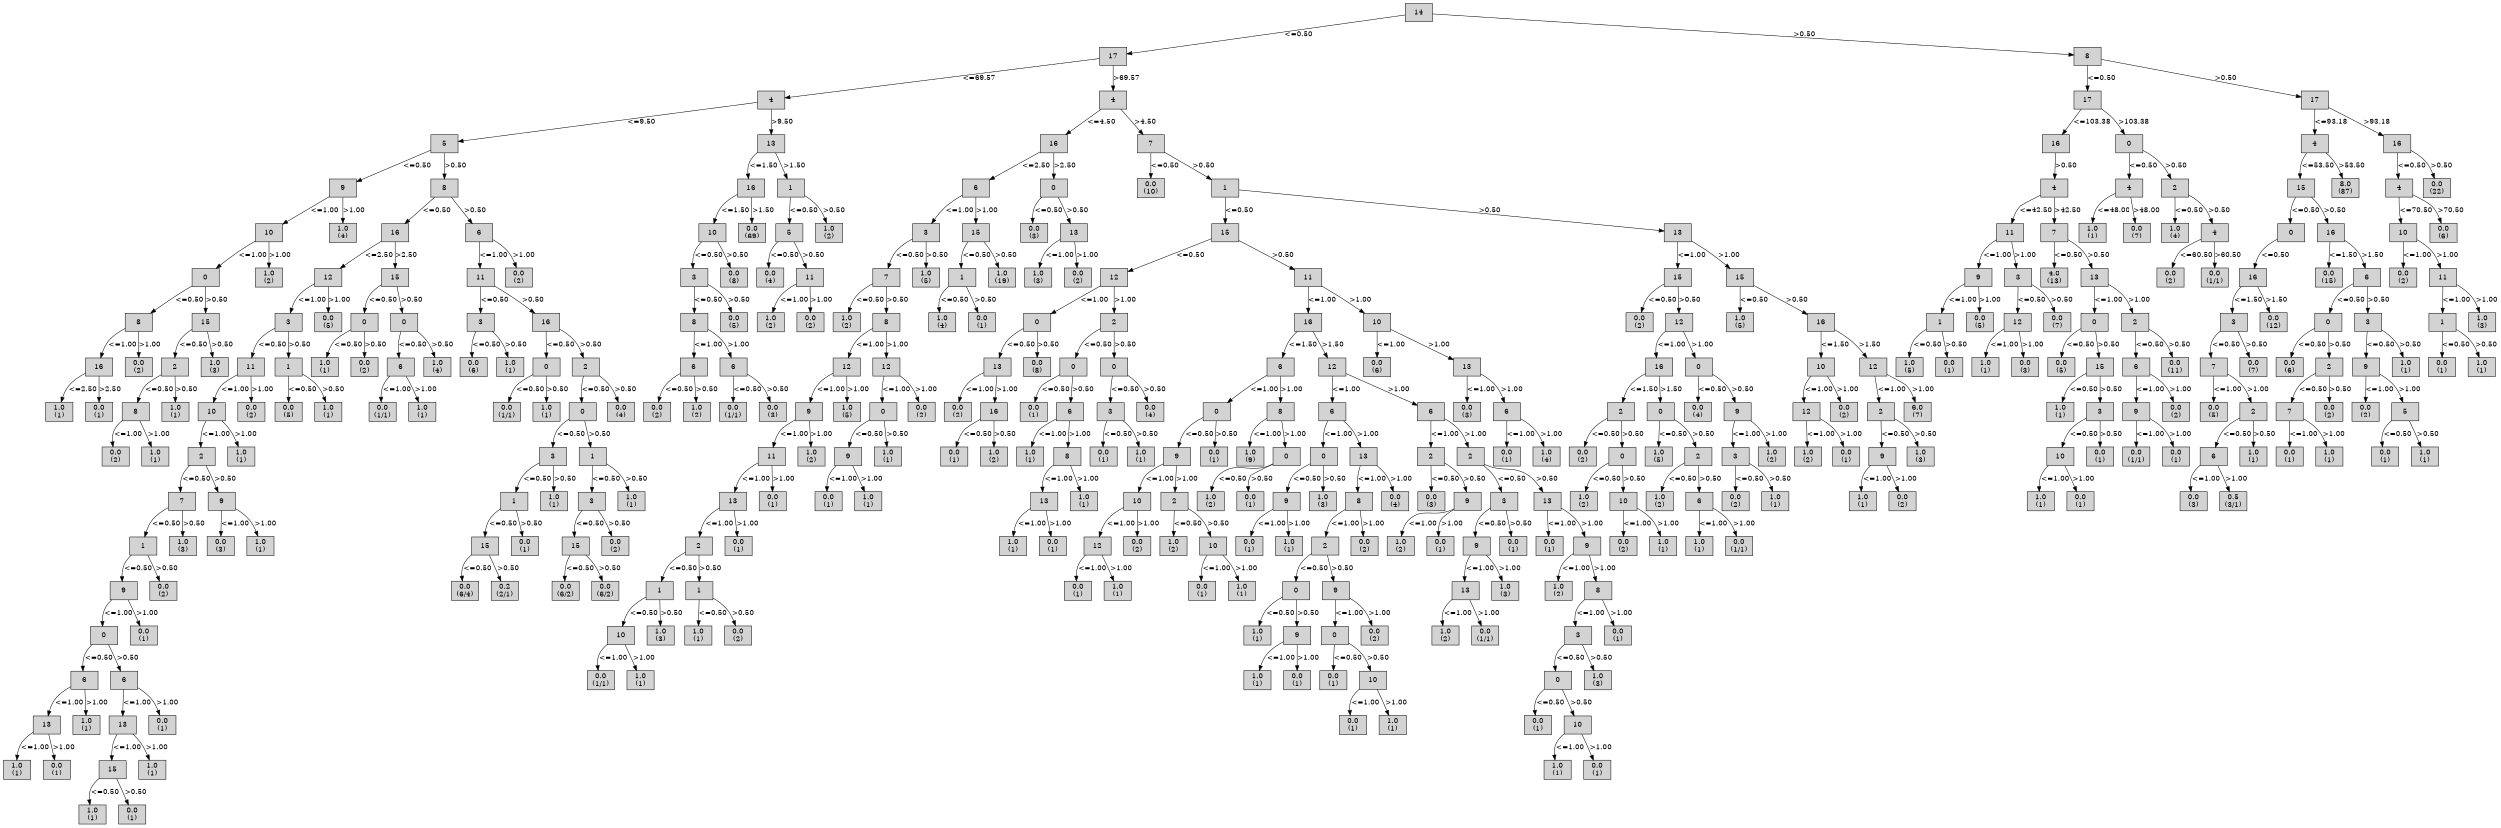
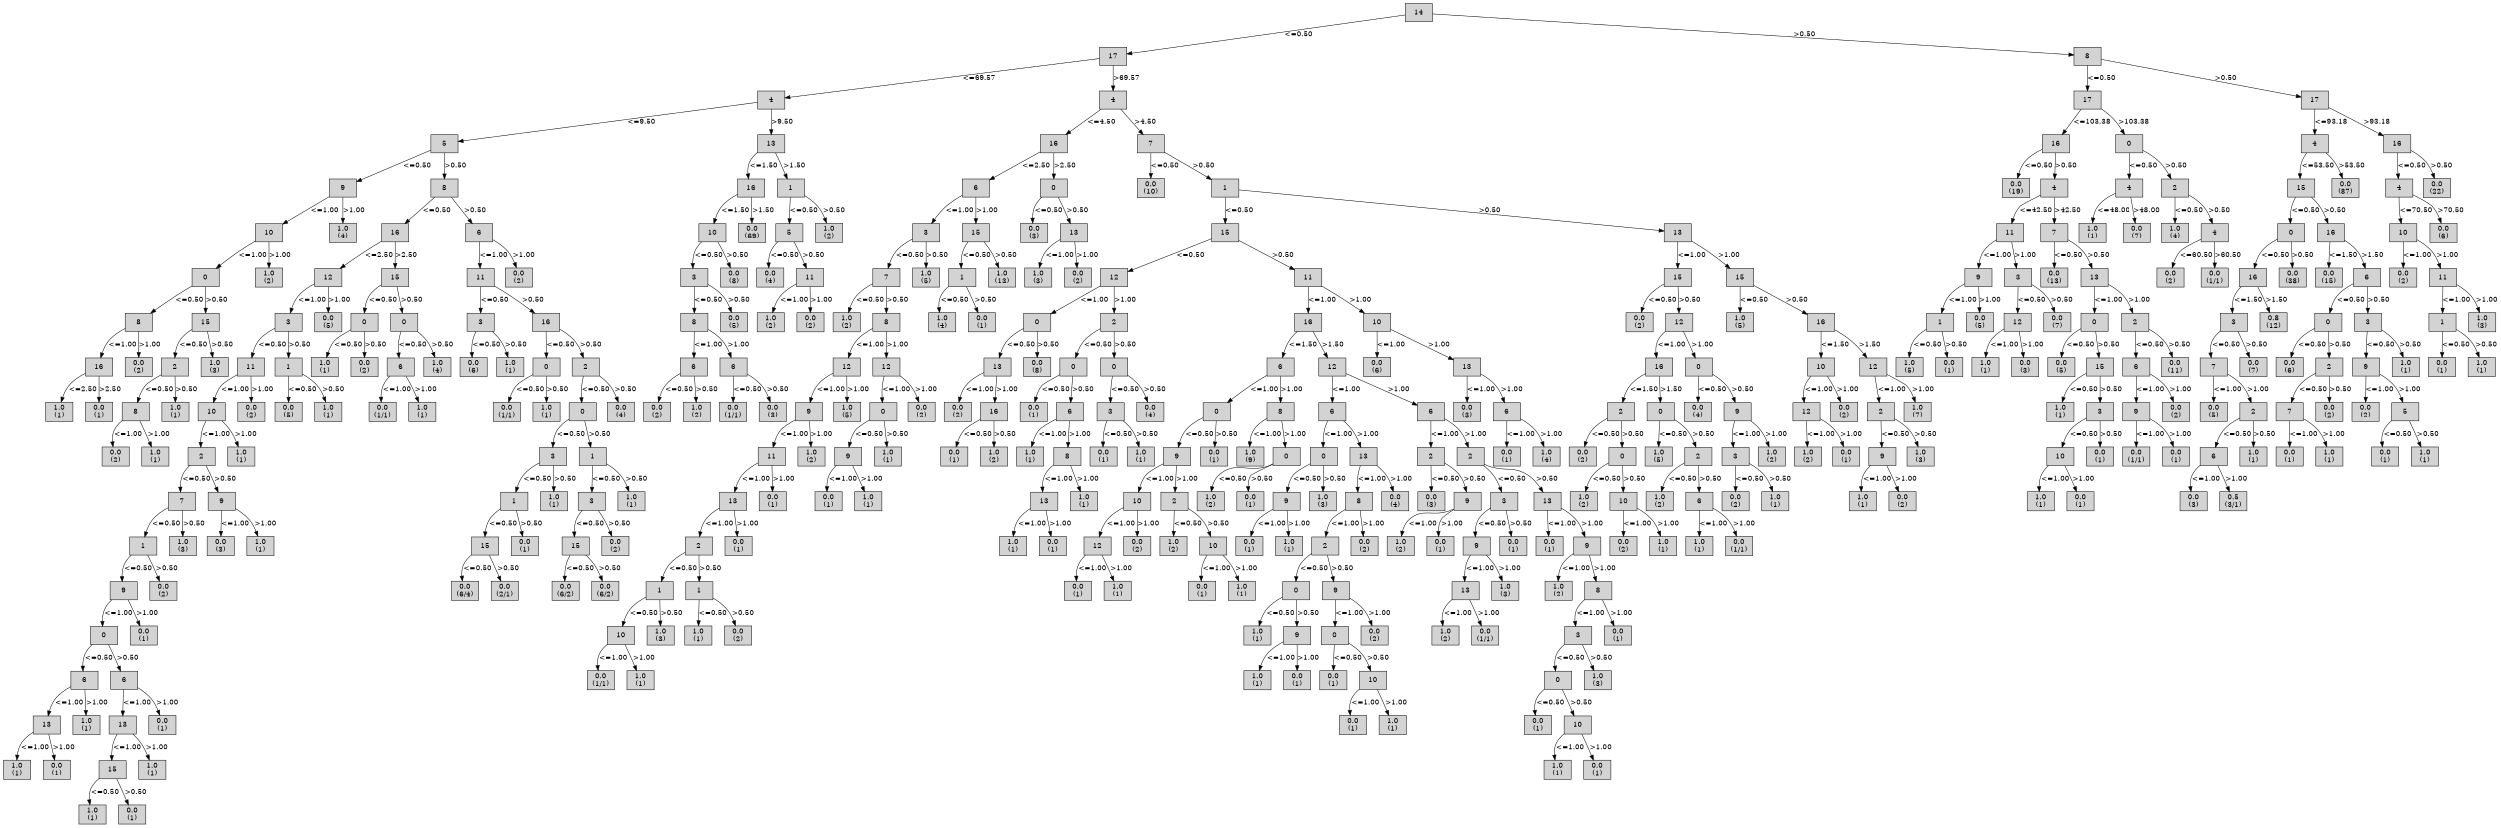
node "0.0 (19)": added
node "8.0 (87)": label "8.0 (87)" -> "0.0 (87)"
node "1.0 (19)": label "1.0 (19)" -> "1.0 (13)"
node "4.0 (13)": label "4.0 (13)" -> "0.0 (13)"
node "0.0 (38)": added
node "0.0 (12)": label "0.0 (12)" -> "0.8 (12)"
node "6.0 (7)": label "6.0 (7)" -> "1.0 (7)"
node "0.2 (2/1)": label "0.2 (2/1)" -> "0.0 (2/1)"
